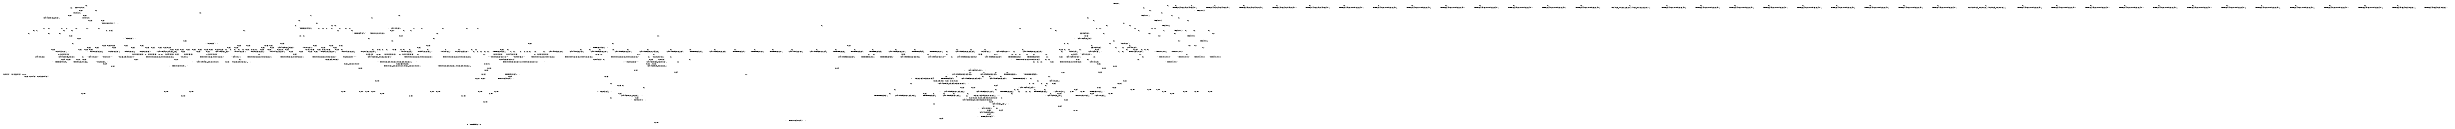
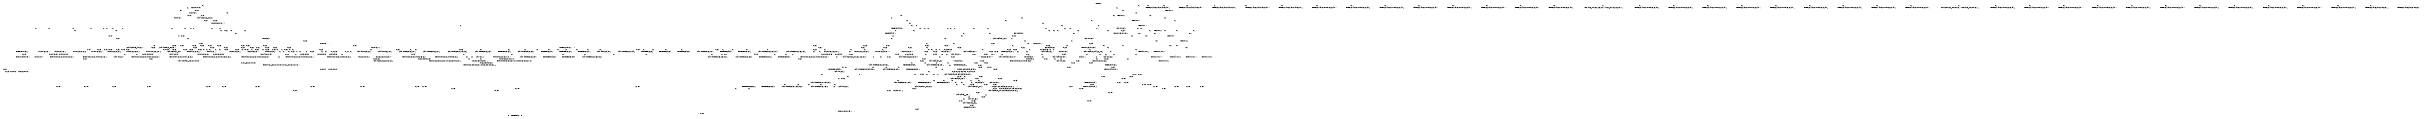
edge "(FUN8,FUN8(VAR18))" -> "(<operator>.minus,-VAR19)": reversed
edge "(FUN13,FUN13(VAR1, VAR8))" -> "(<operator>.assignment,VAR9 = FUN6(VAR5))": now "(FUN13,FUN13(VAR1, VAR8))" -> "(RETURN,return FUN13(VAR1, VAR8);,return FUN13(VAR1, VAR8);)"
edge "(FUN26,FUN26(FUN27(VAR6)))" -> "(FUN32,FUN32(VAR5, VAR8))": now "(FUN7,FUN7(VAR5, 0))" -> "(FUN32,FUN32(VAR5, VAR8))"
edge "(RETURN,return FUN29(VAR5, 250);,return FUN29(VAR5, 250);)" -> "(METHOD_RETURN,long)": removed, label "DDG: <RET>"
